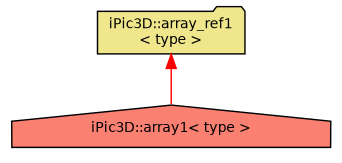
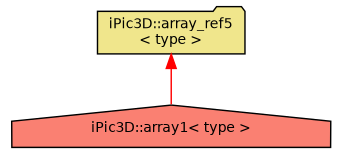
node "iPic3D::array_ref1 < type >": label "iPic3D::array_ref1 < type >" -> "iPic3D::array_ref5 < type >"
